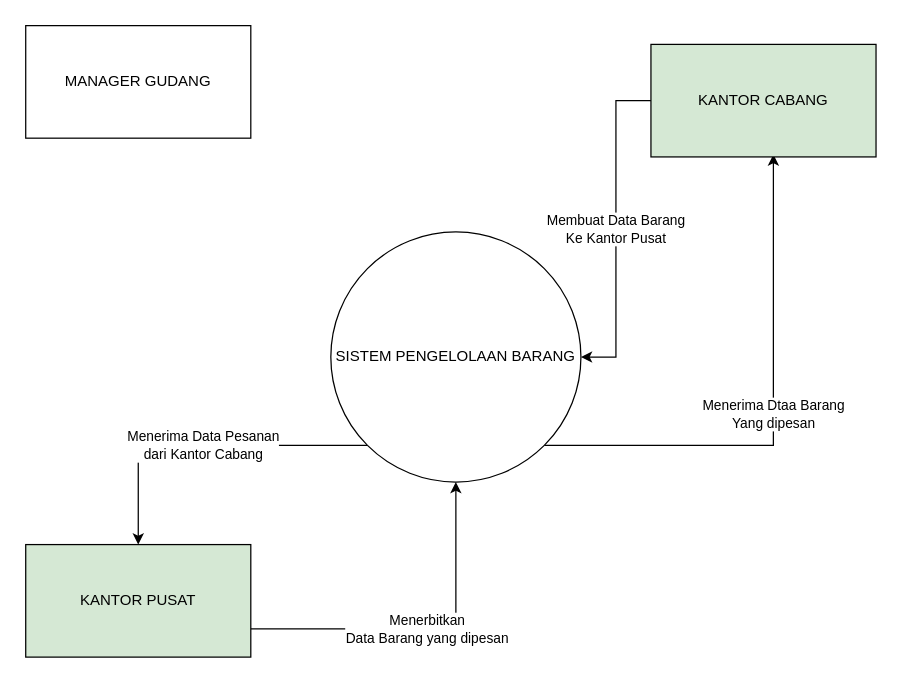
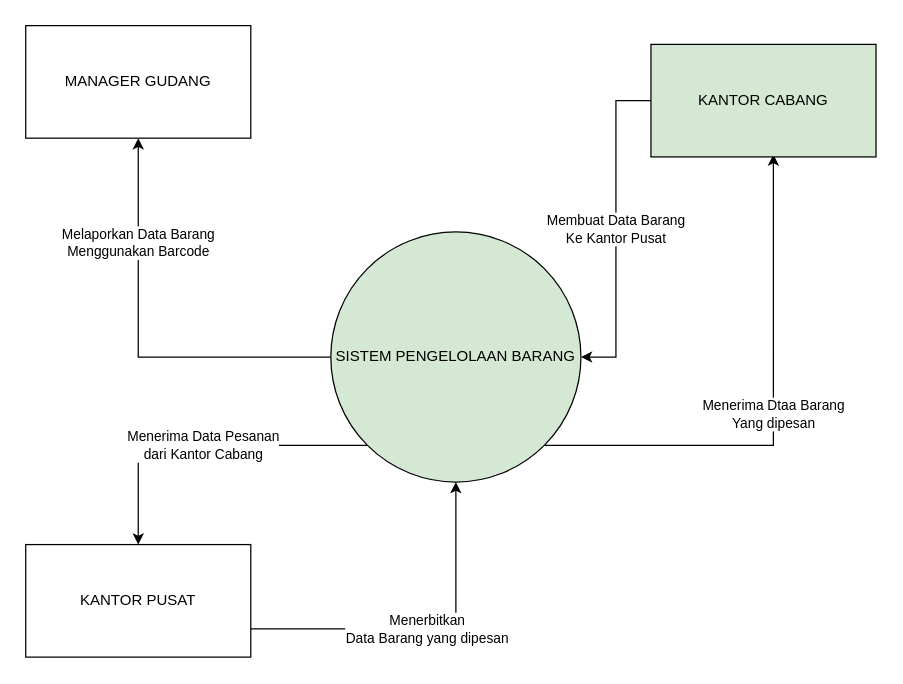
edge "SISTEM PENGELOLAAN BARANG" -> "MANAGER GUDANG": added, label "Melaporkan Data Barang Menggunakan Barcode"
node "SISTEM PENGELOLAAN BARANG": fillcolor #ffffff -> #d5e8d4
node "KANTOR PUSAT": fillcolor #d5e8d4 -> #ffffff
